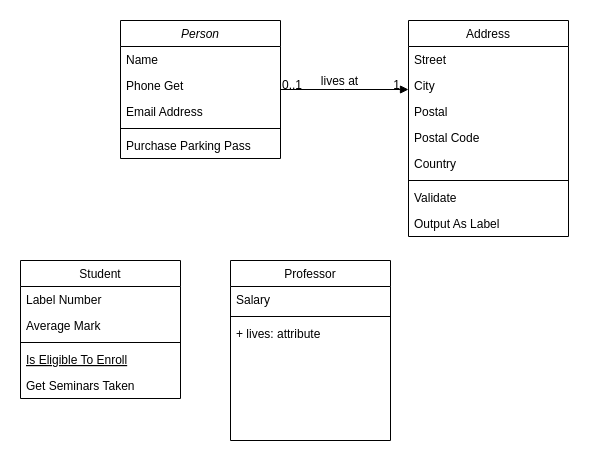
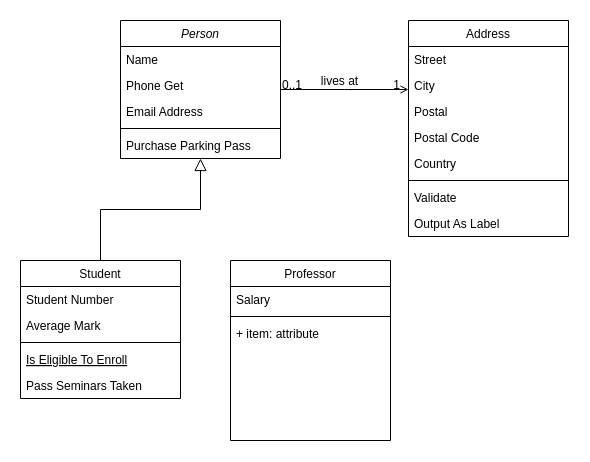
edge "Person" -> "Address": arrowhead block -> open
edge "Student" -> "Person": added
node "Label Number": label "Label Number" -> "Student Number"
node "+ lives: attribute": label "+ lives: attribute" -> "+ item: attribute"
node "Get Seminars Taken": label "Get Seminars Taken" -> "Pass Seminars Taken"
